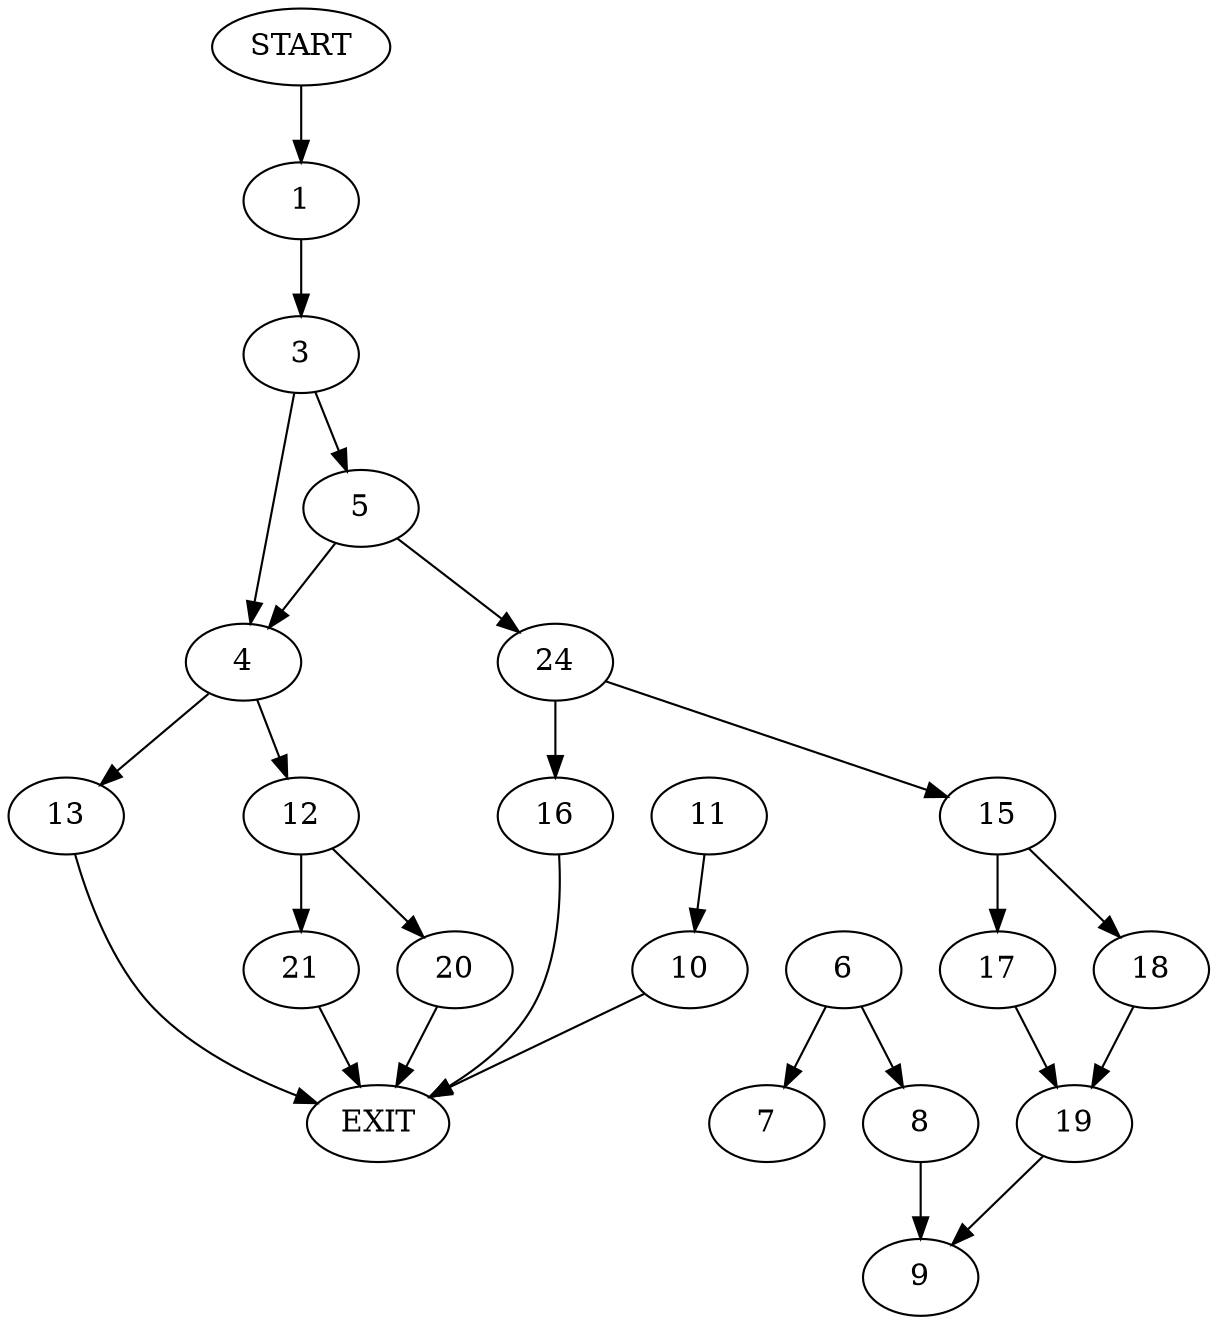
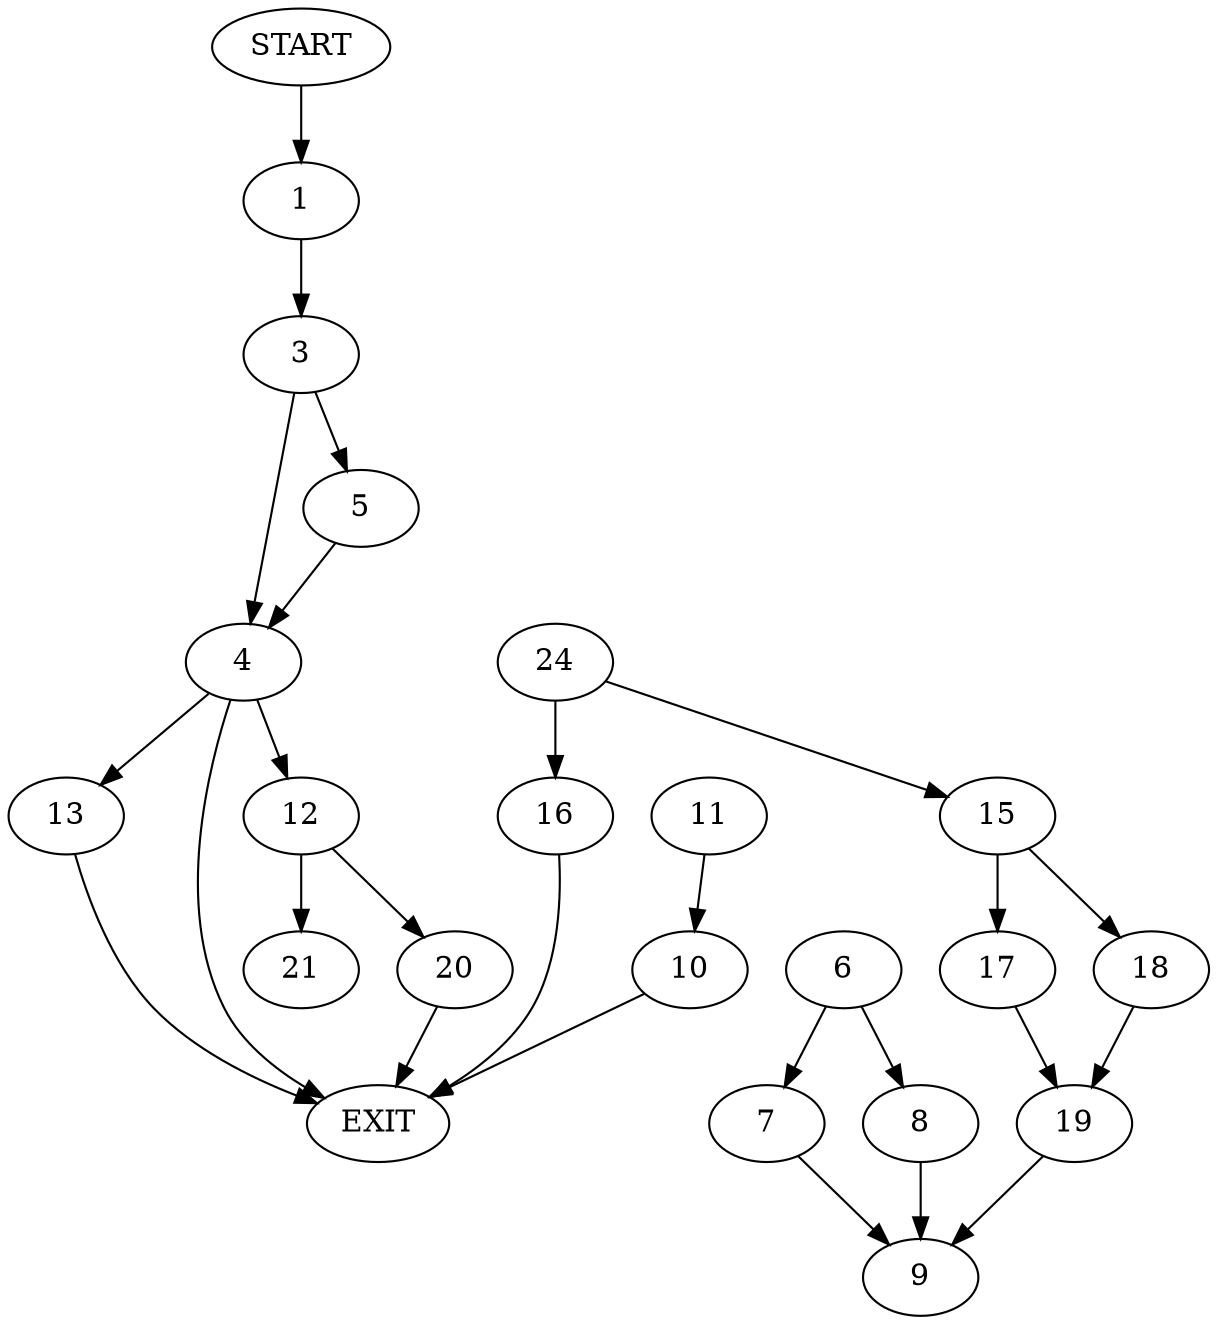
edge "5" -> "24": removed
edge "21" -> "EXIT": now "4" -> "EXIT"
edge "7" -> "9": added
